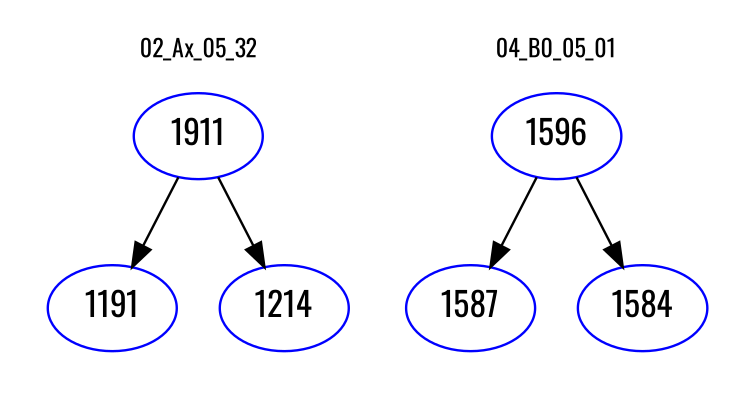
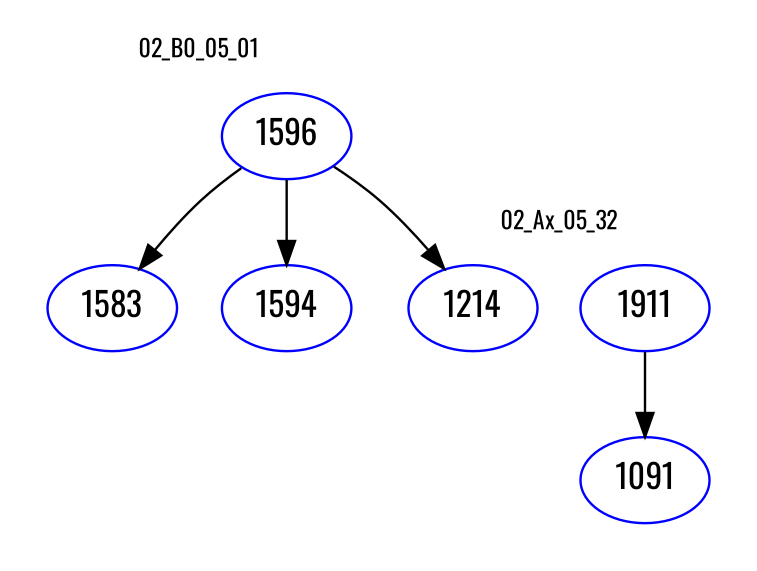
cluster "04_B0_05_01": label "04_B0_05_01" -> "02_B0_05_01"
edge "1911" -> "1214": now "1596" -> "1214"
node "1191": label "1191" -> "1091"
node "1587": label "1587" -> "1583"
node "1584": label "1584" -> "1594"
